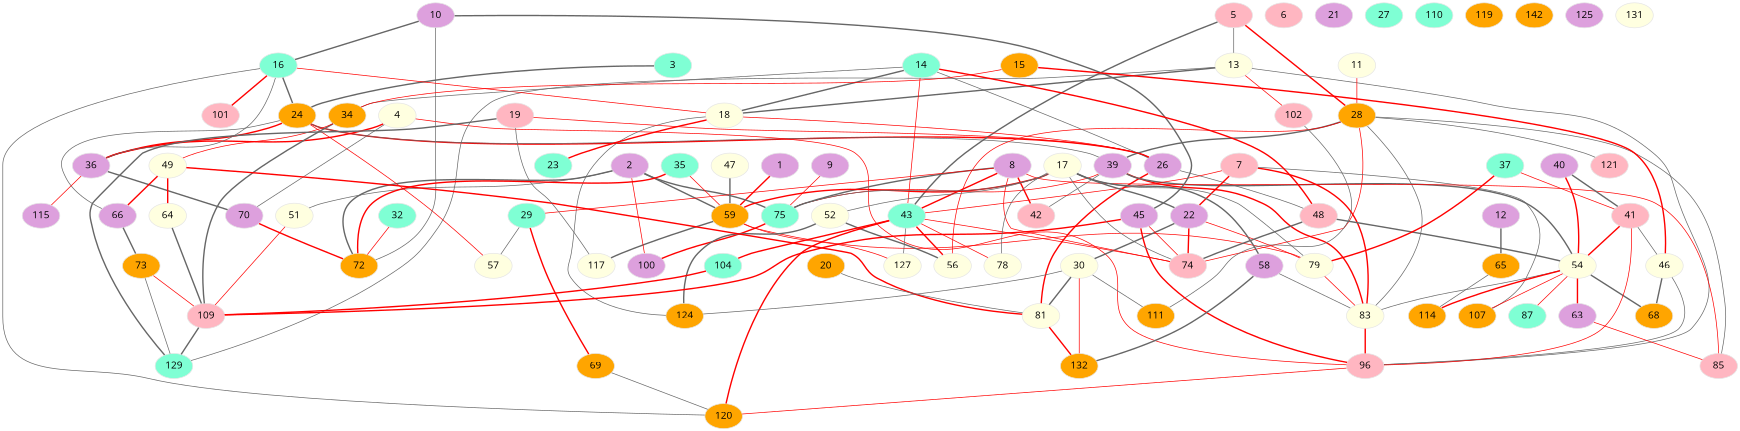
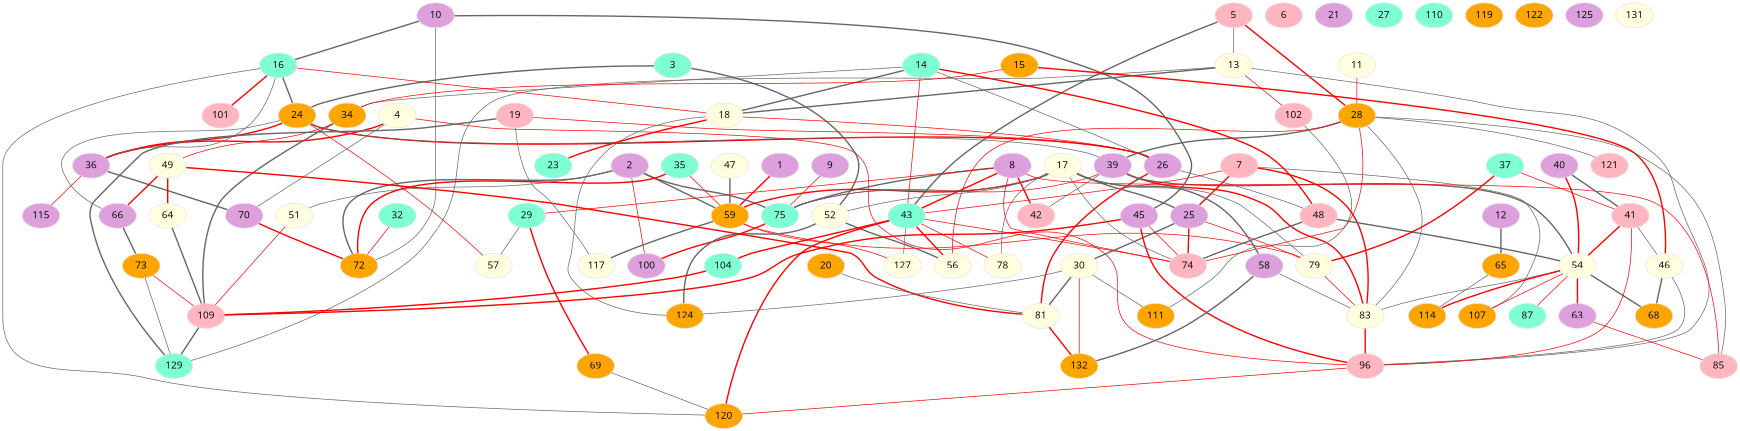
node "142": label "142" -> "122"
edge "3" -- "52": added
node "22": label "22" -> "25"
